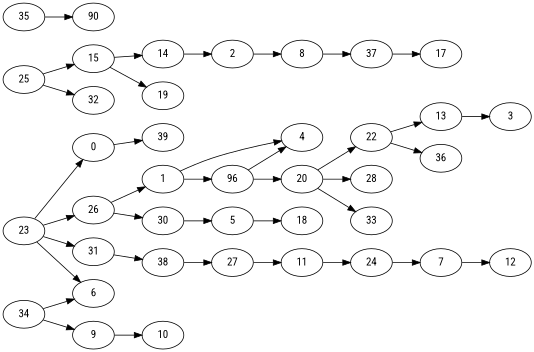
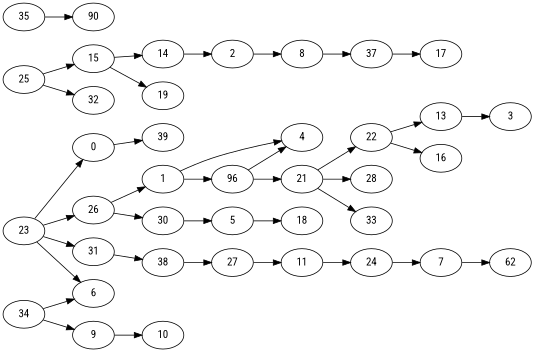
node "36": label "36" -> "16"
node "20": label "20" -> "21"
node "12": label "12" -> "62"
